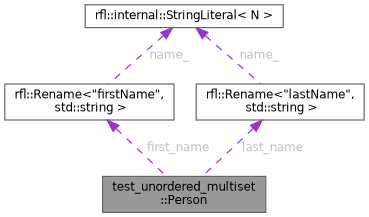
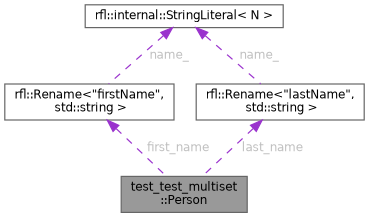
node "test_unordered_multiset ::Person": label "test_unordered_multiset ::Person" -> "test_test_multiset ::Person"
